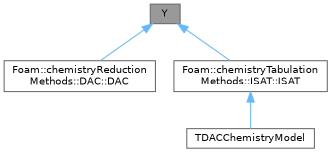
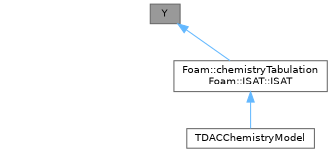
node "Foam::chemistryReduction Methods::DAC::DAC": removed
node "Foam::chemistryTabulation Methods::ISAT::ISAT": label "Foam::chemistryTabulation Methods::ISAT::ISAT" -> "Foam::chemistryTabulation Foam::ISAT::ISAT"
